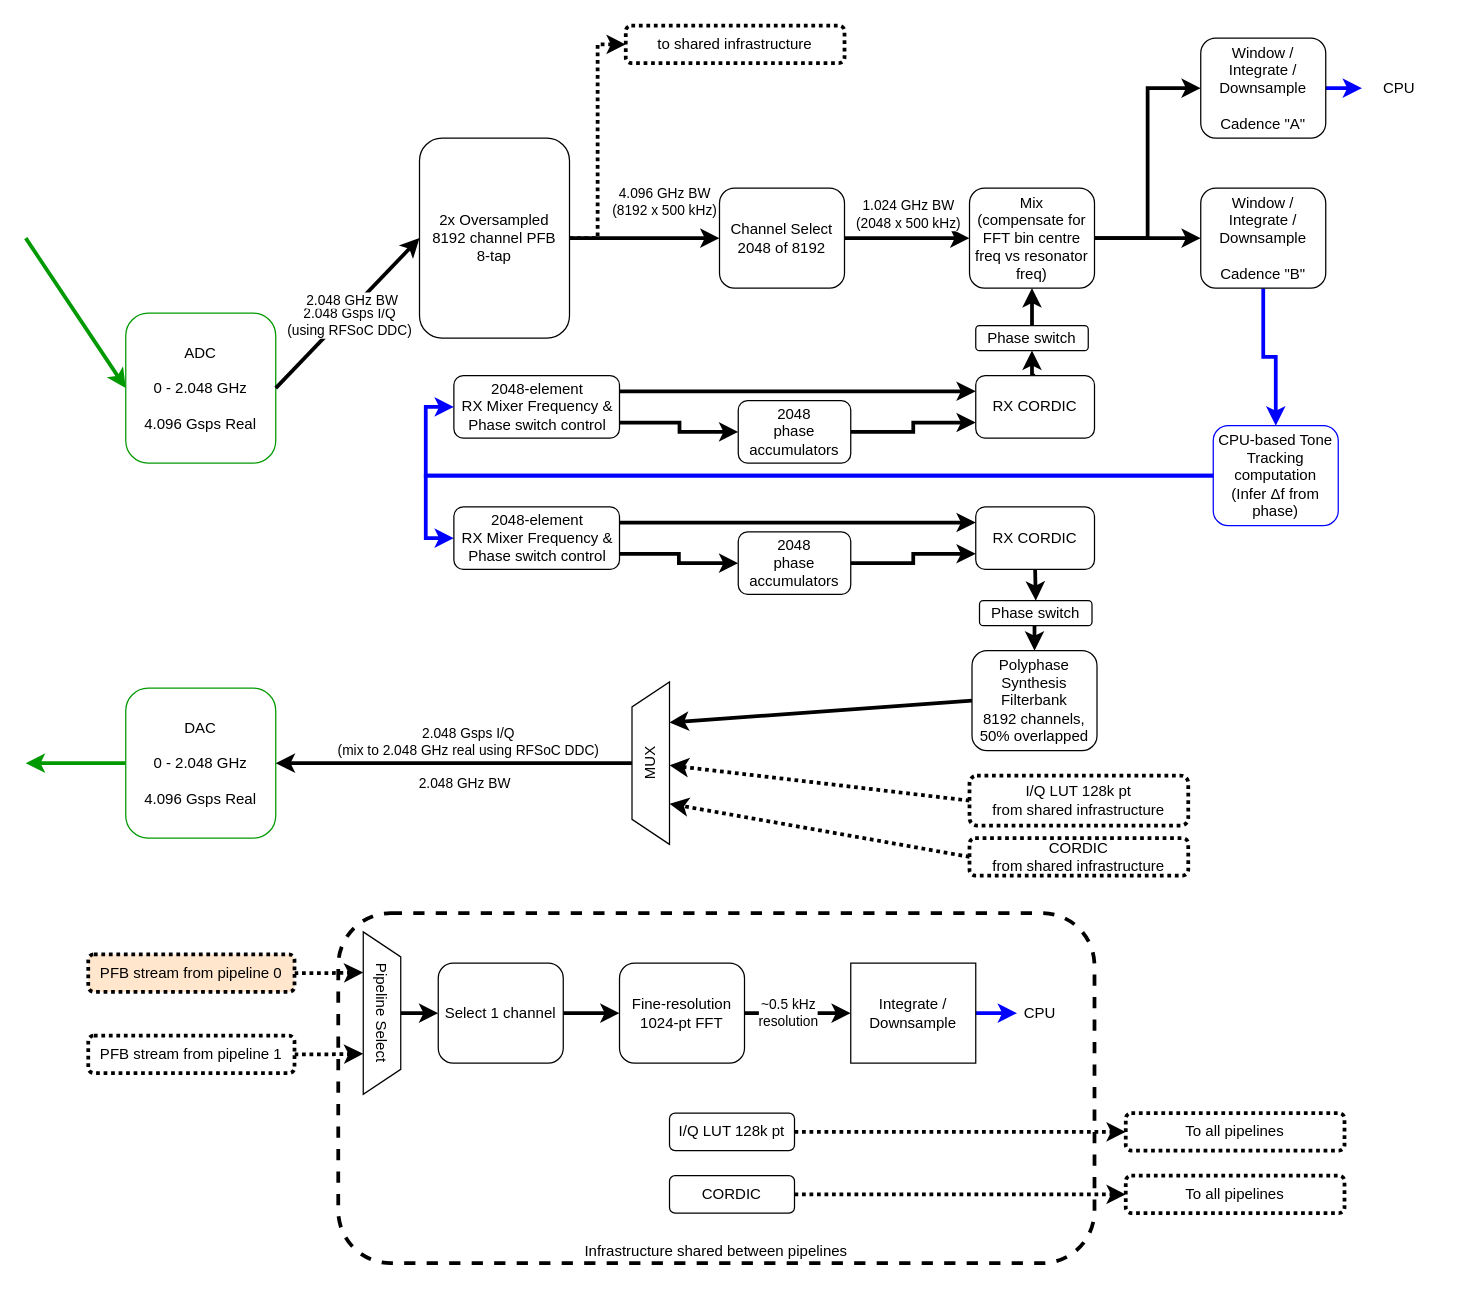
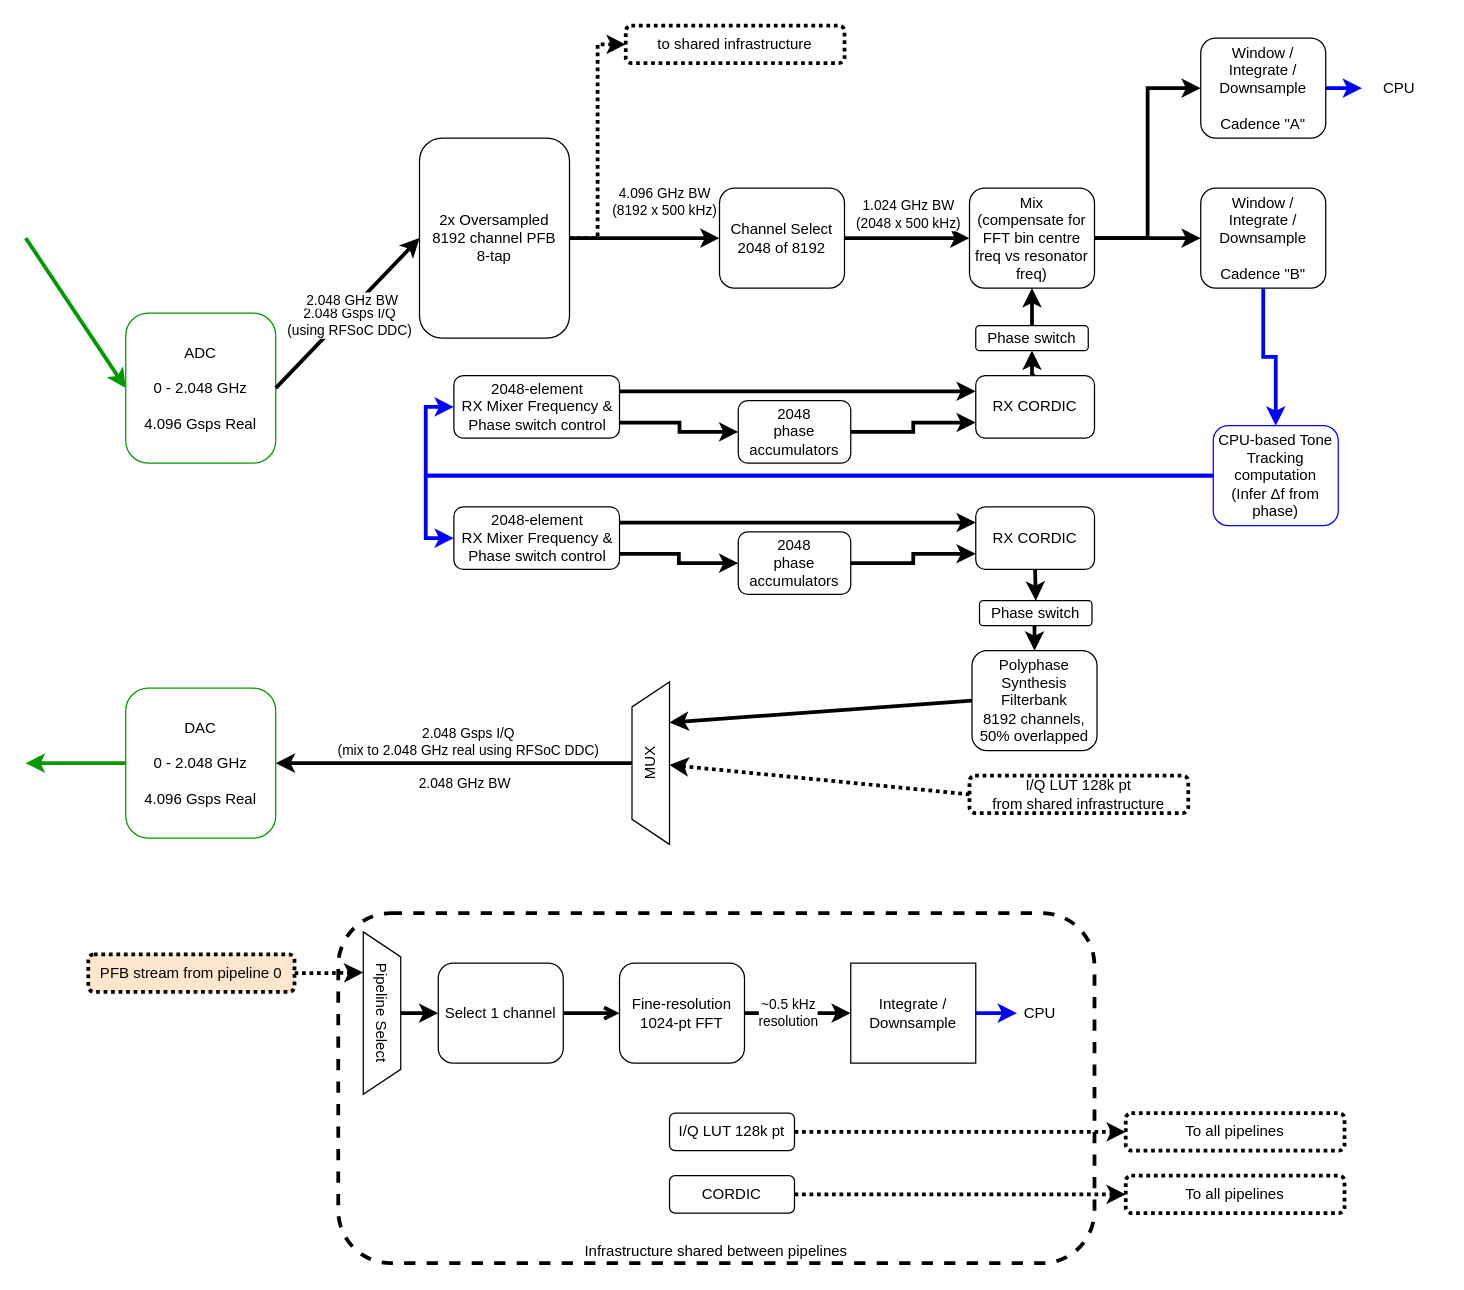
node "I/Q LUT 128k pt from shared infrastructure": size 219x50 -> 219x38
edge "CORDIC from shared infrastructure" -> "MUX": removed
node "CORDIC from shared infrastructure": removed
edge "Select 1 channel" -> "Fine-resolution 1024-pt FFT": arrowhead classic -> open
node "PFB stream from pipeline 1": removed
edge "PFB stream from pipeline 1" -> "Pipeline Select": removed
